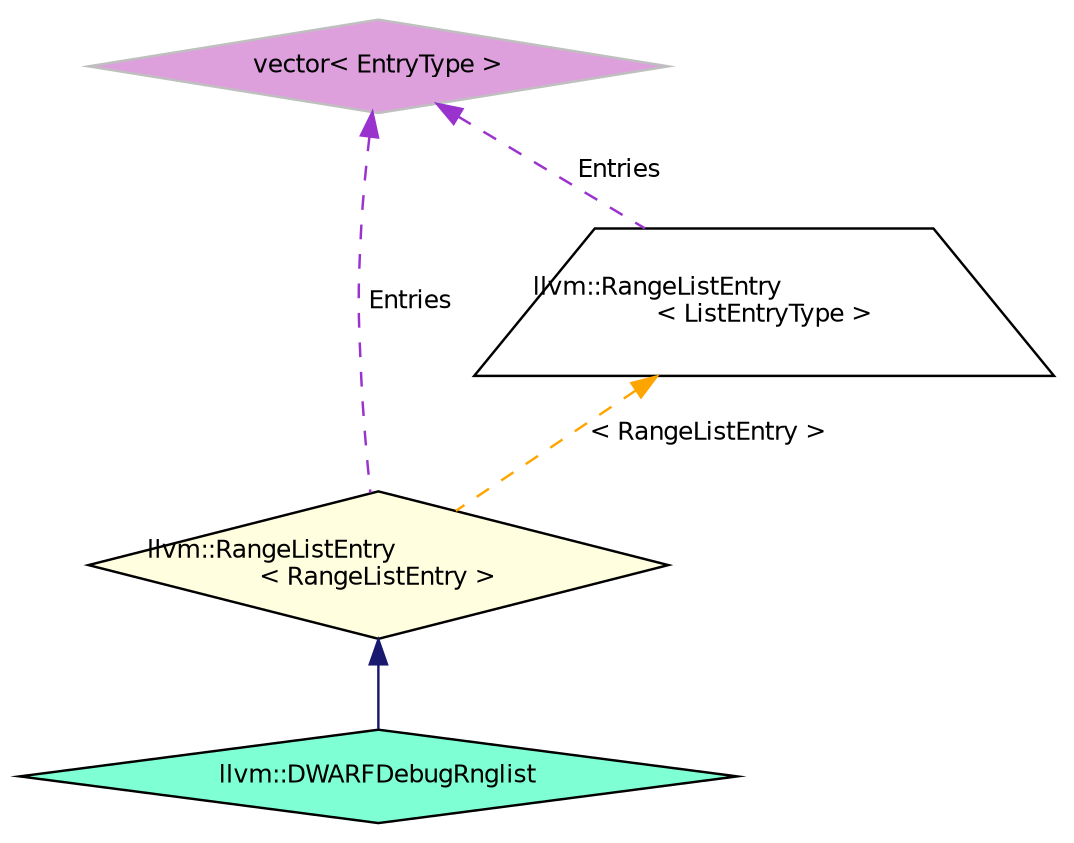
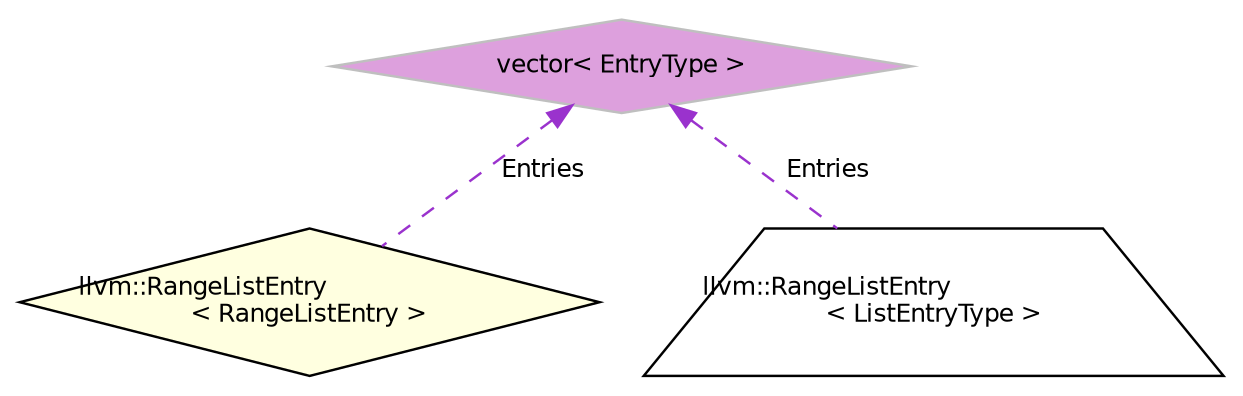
edge "llvm::RangeListEntry < RangeListEntry >" -> "llvm::RangeListEntry < ListEntryType >": removed, label "< RangeListEntry >"
node "llvm::DWARFDebugRnglist": removed
